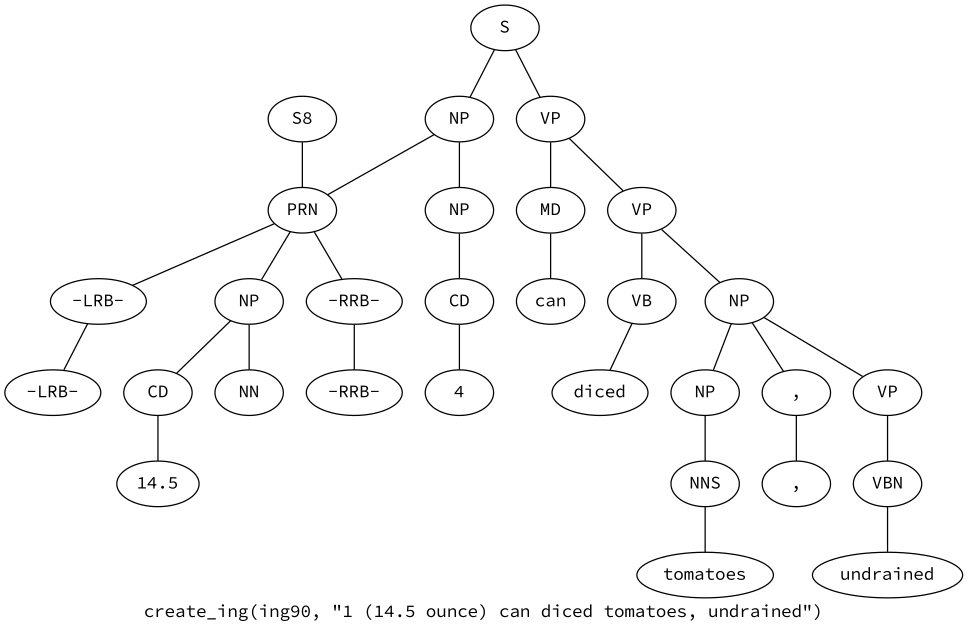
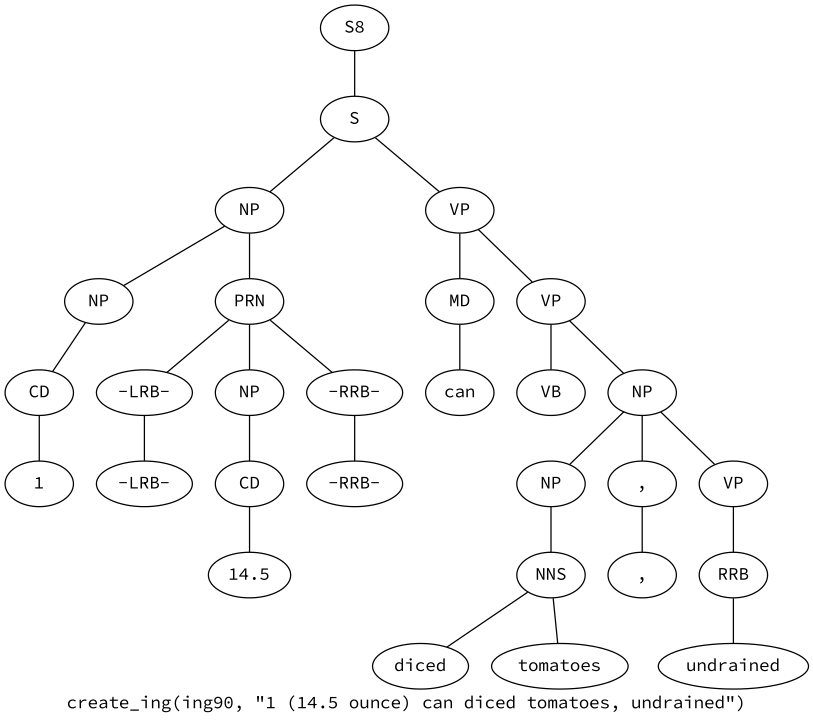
edge "S8" -- "PRN": now "S8" -- "S"
edge "VB" -- "diced": now "NNS" -- "diced"
node "NN": removed
node "4": label "4" -> "1"
node "VBN": label "VBN" -> "RRB"
